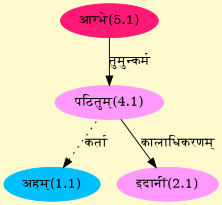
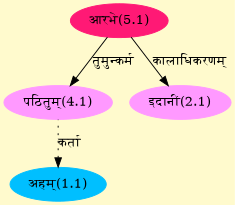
edge "पठितुम्(4.1)" -> "इदानीं(2.1)": now "आरभे(5.1)" -> "इदानीं(2.1)"
